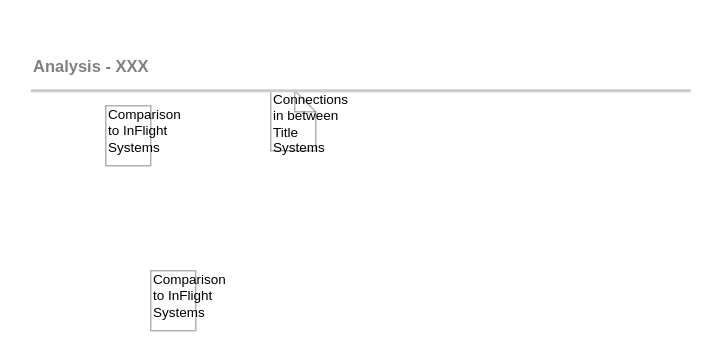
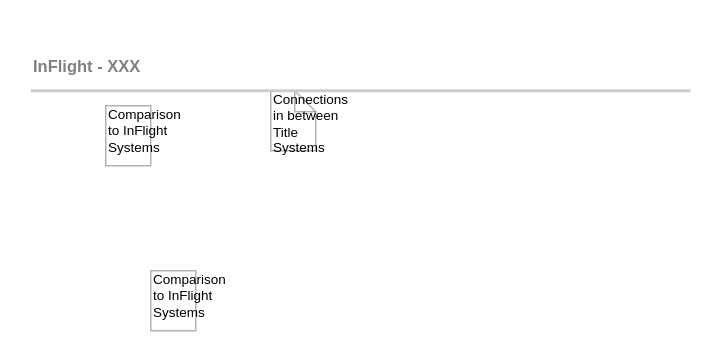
node "Analysis - XXX": label "Analysis - XXX" -> "InFlight - XXX"
